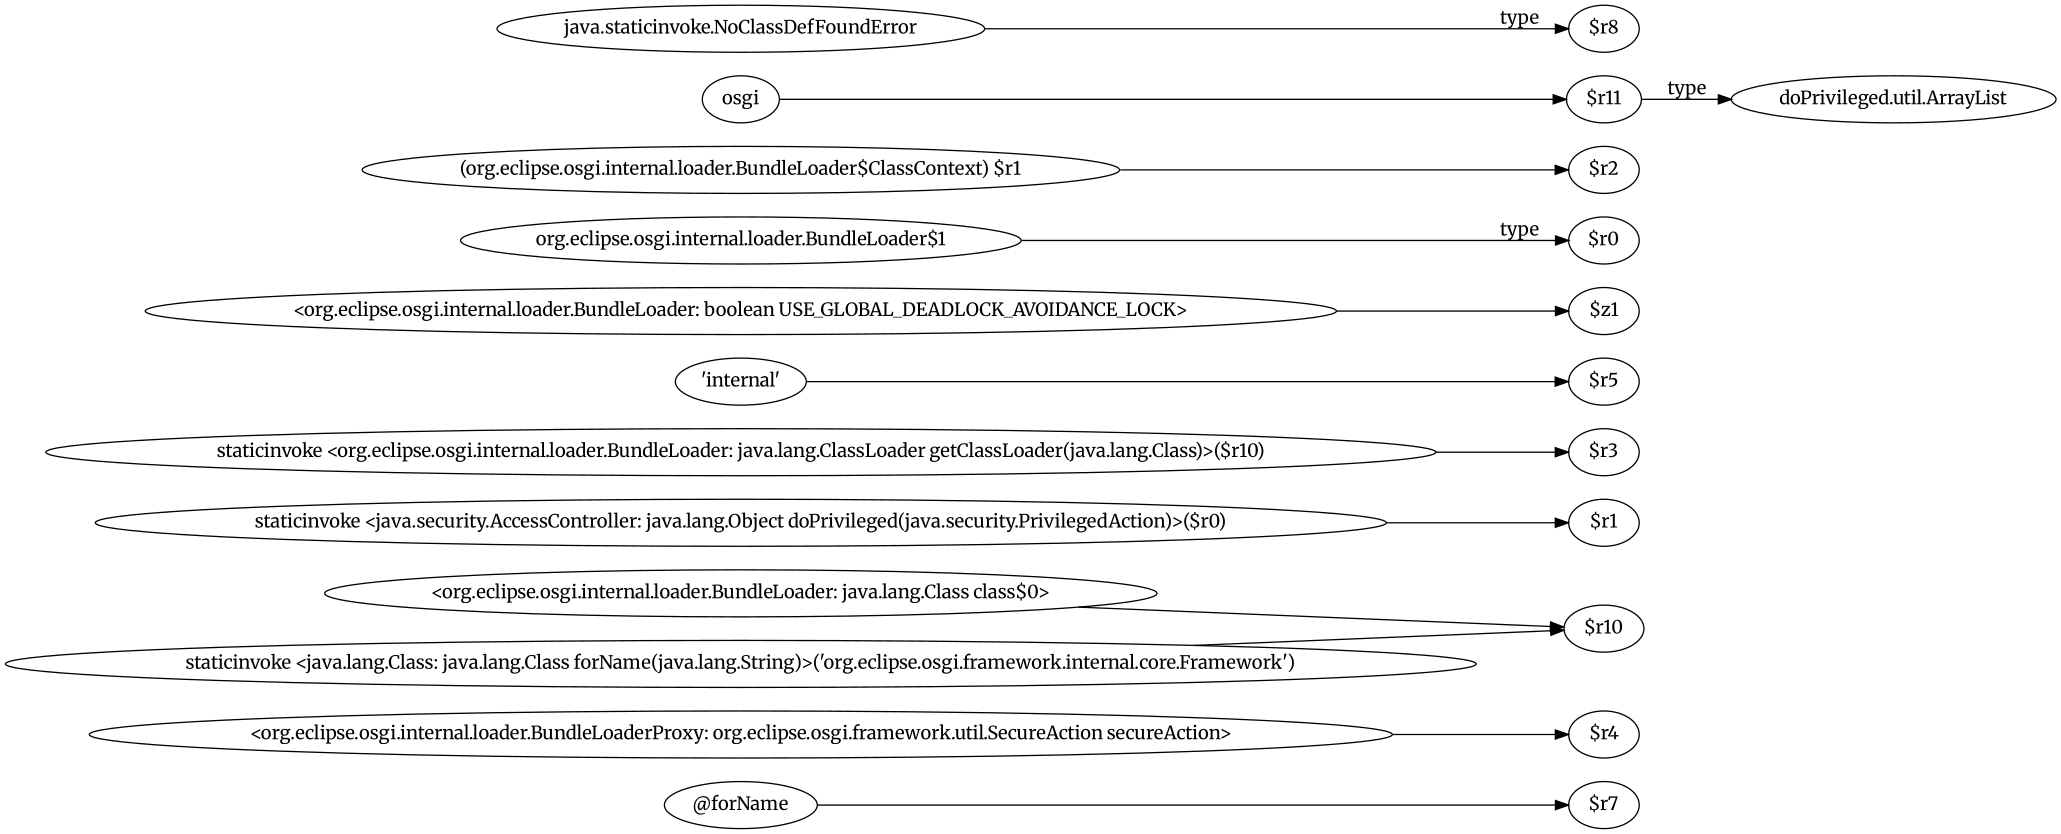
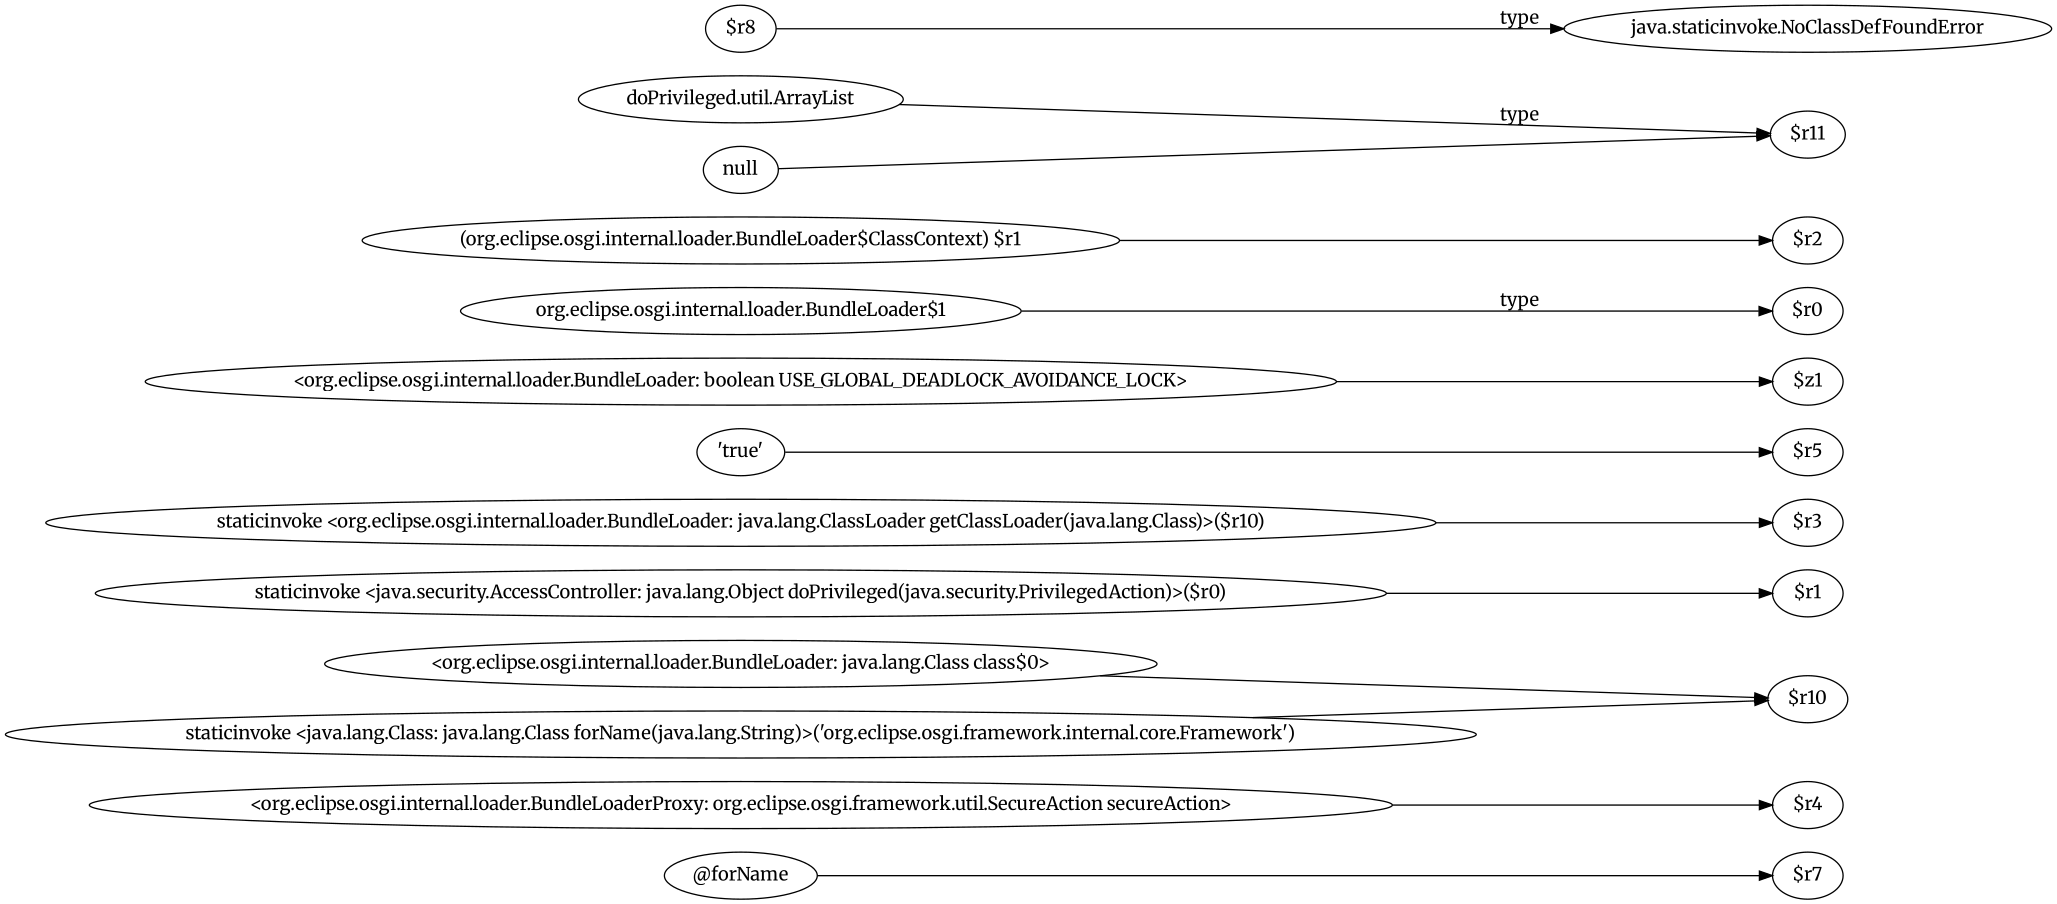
edge "java.staticinvoke.NoClassDefFoundError" -> "$r8": reversed
node "osgi": label "osgi" -> "null"
edge "$r11" -> "doPrivileged.util.ArrayList": reversed
node "'internal'": label "'internal'" -> "'true'"
